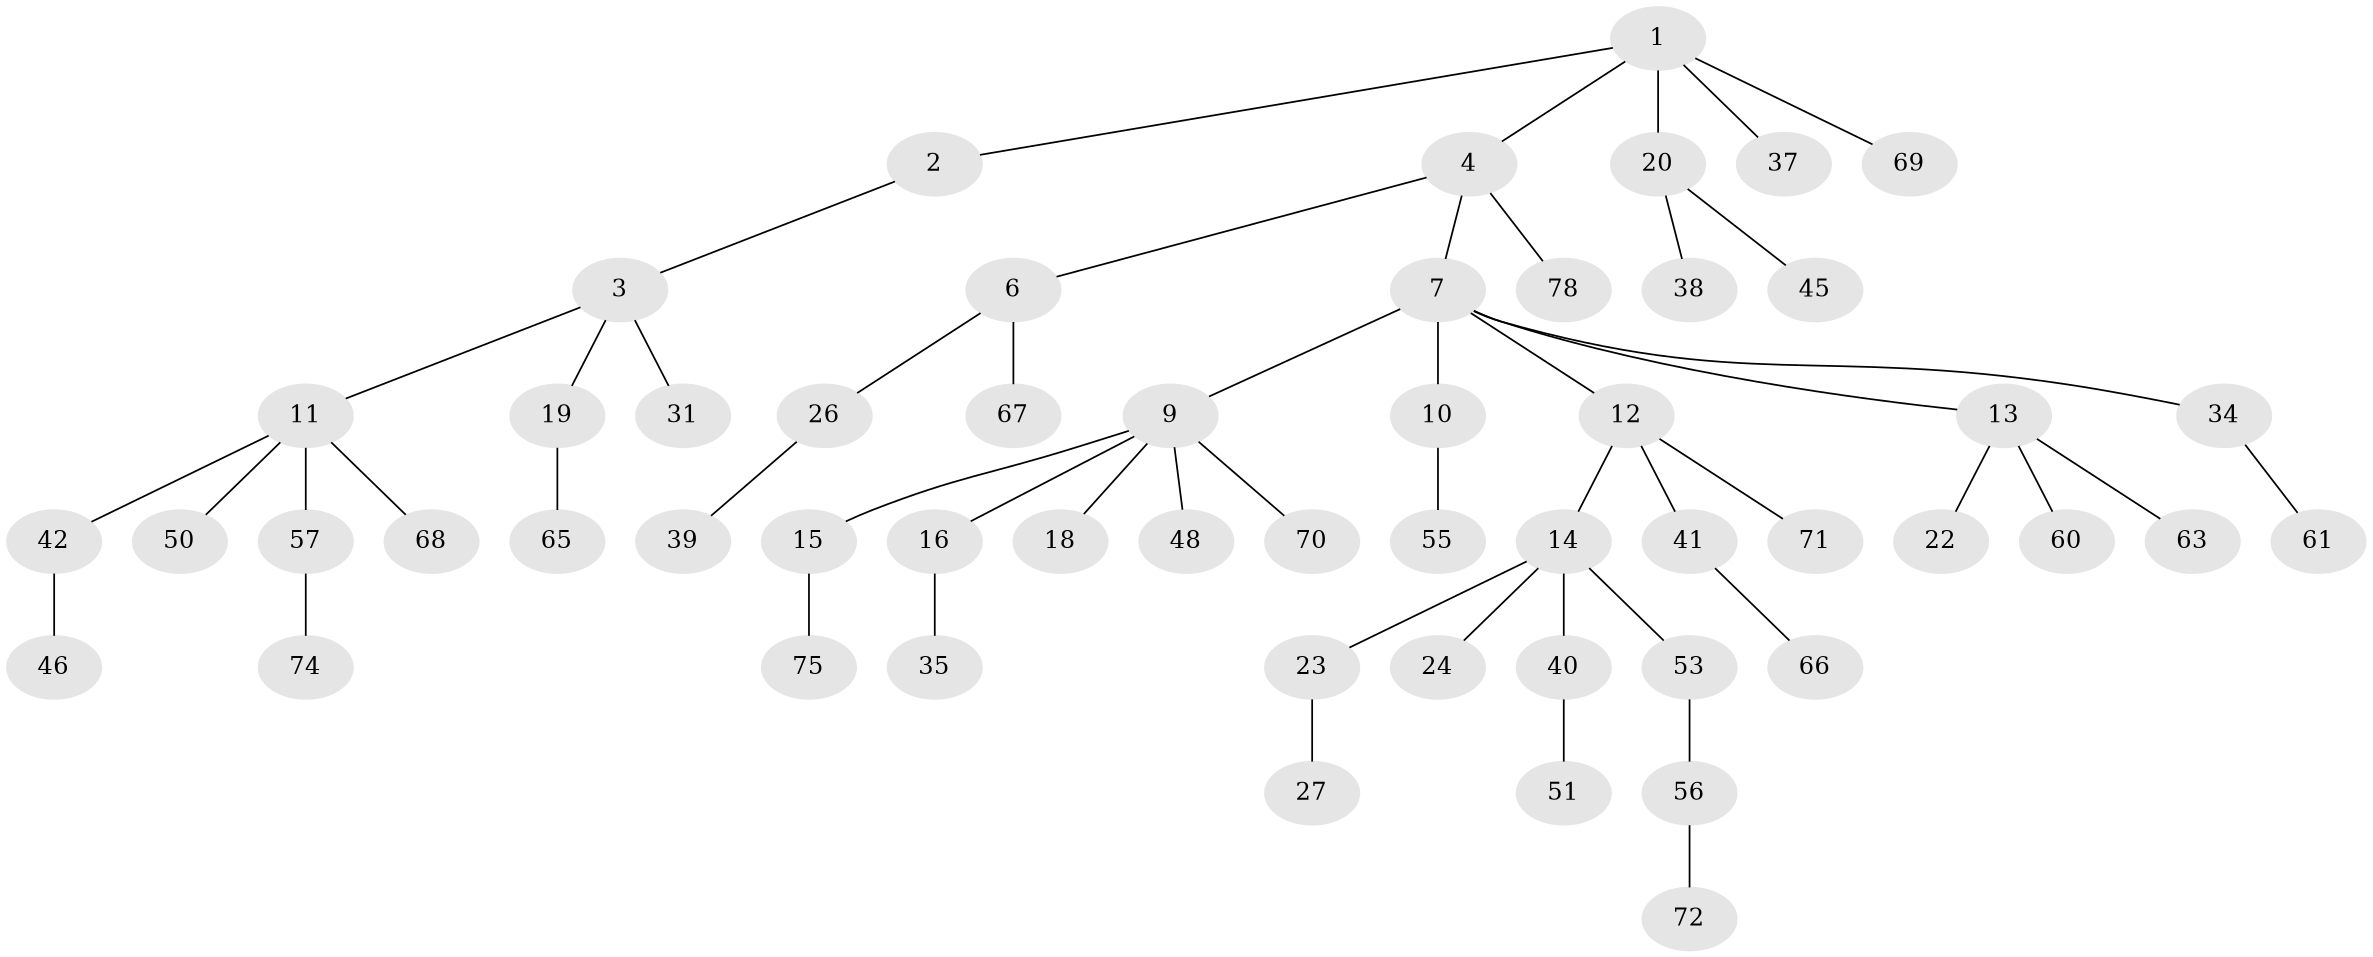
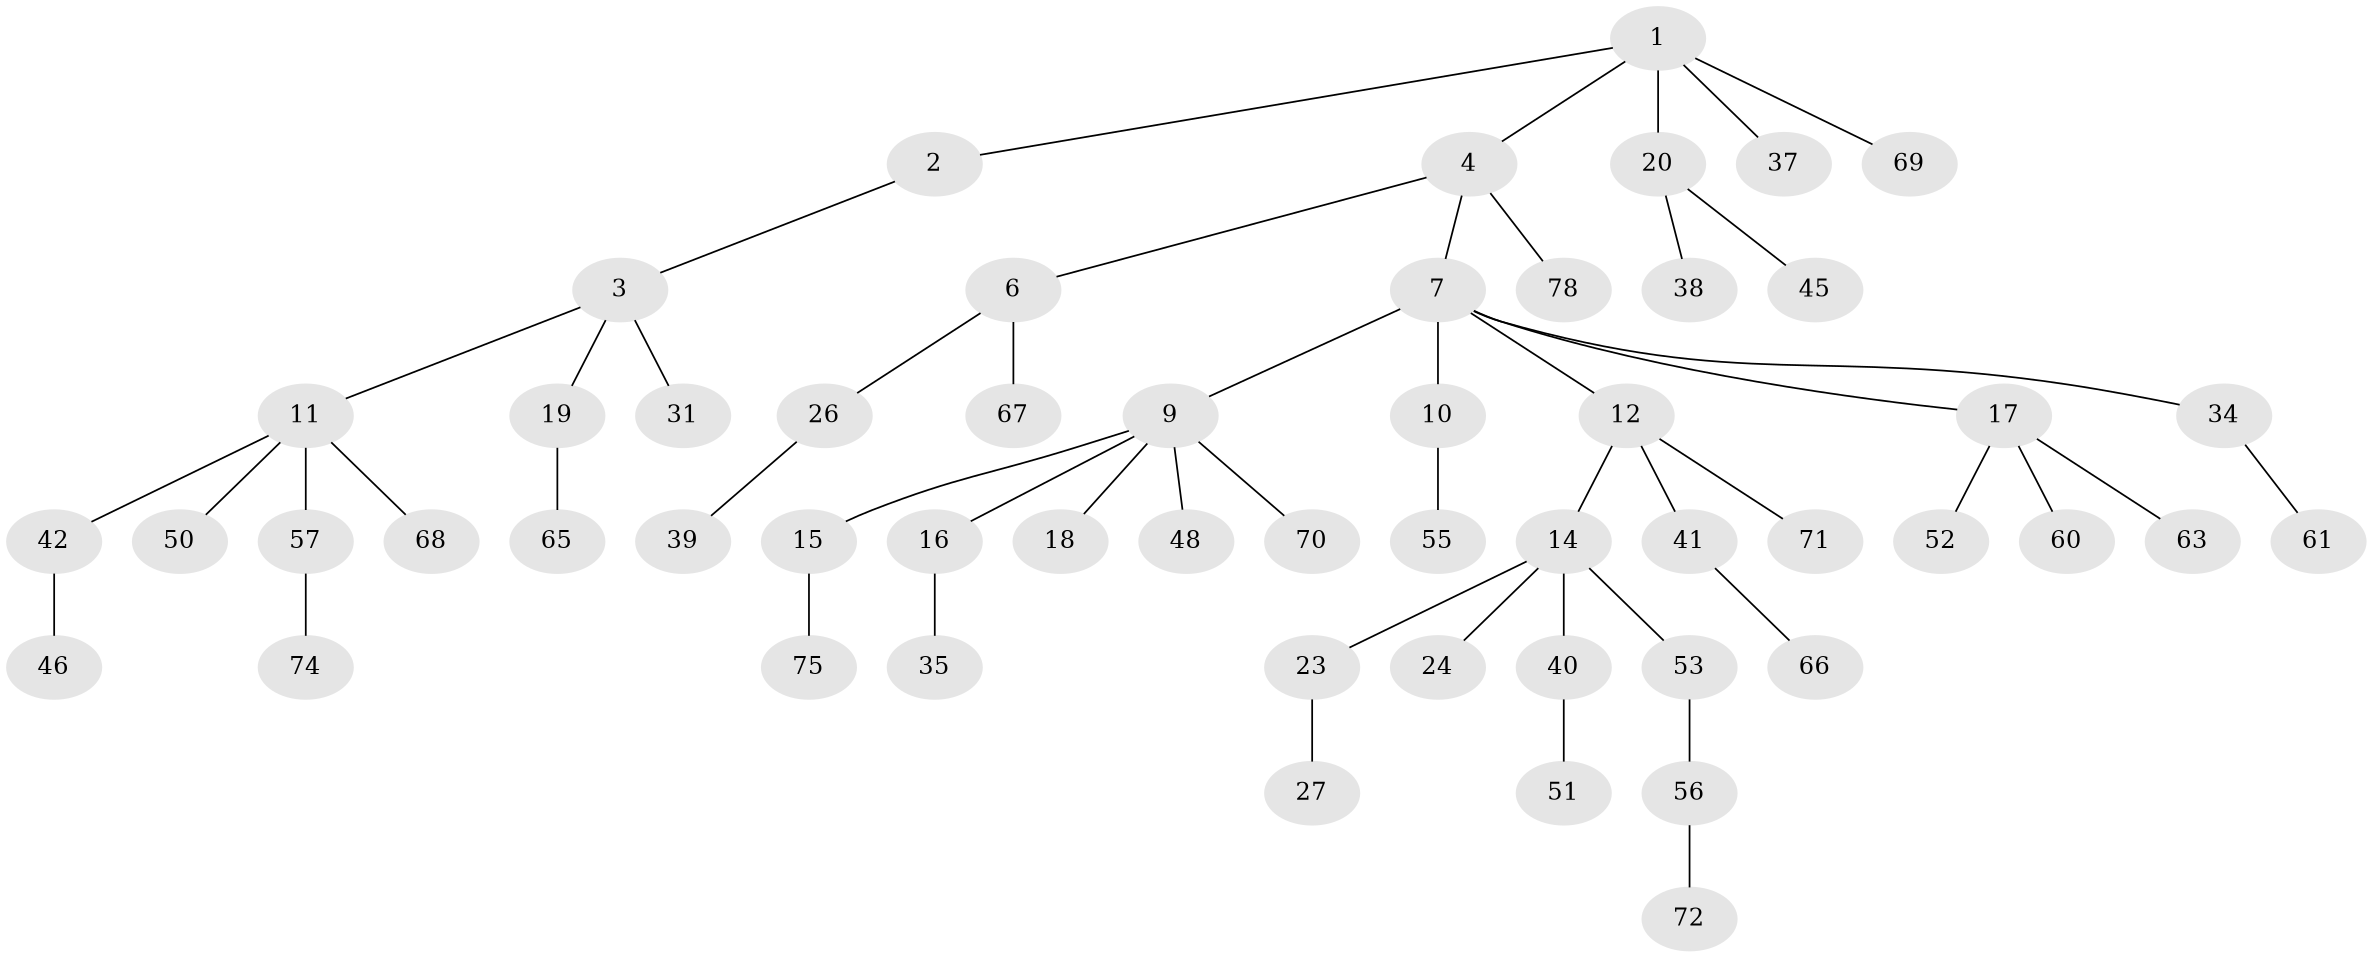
node "13": label "13" -> "17"
node "22": label "22" -> "52"
